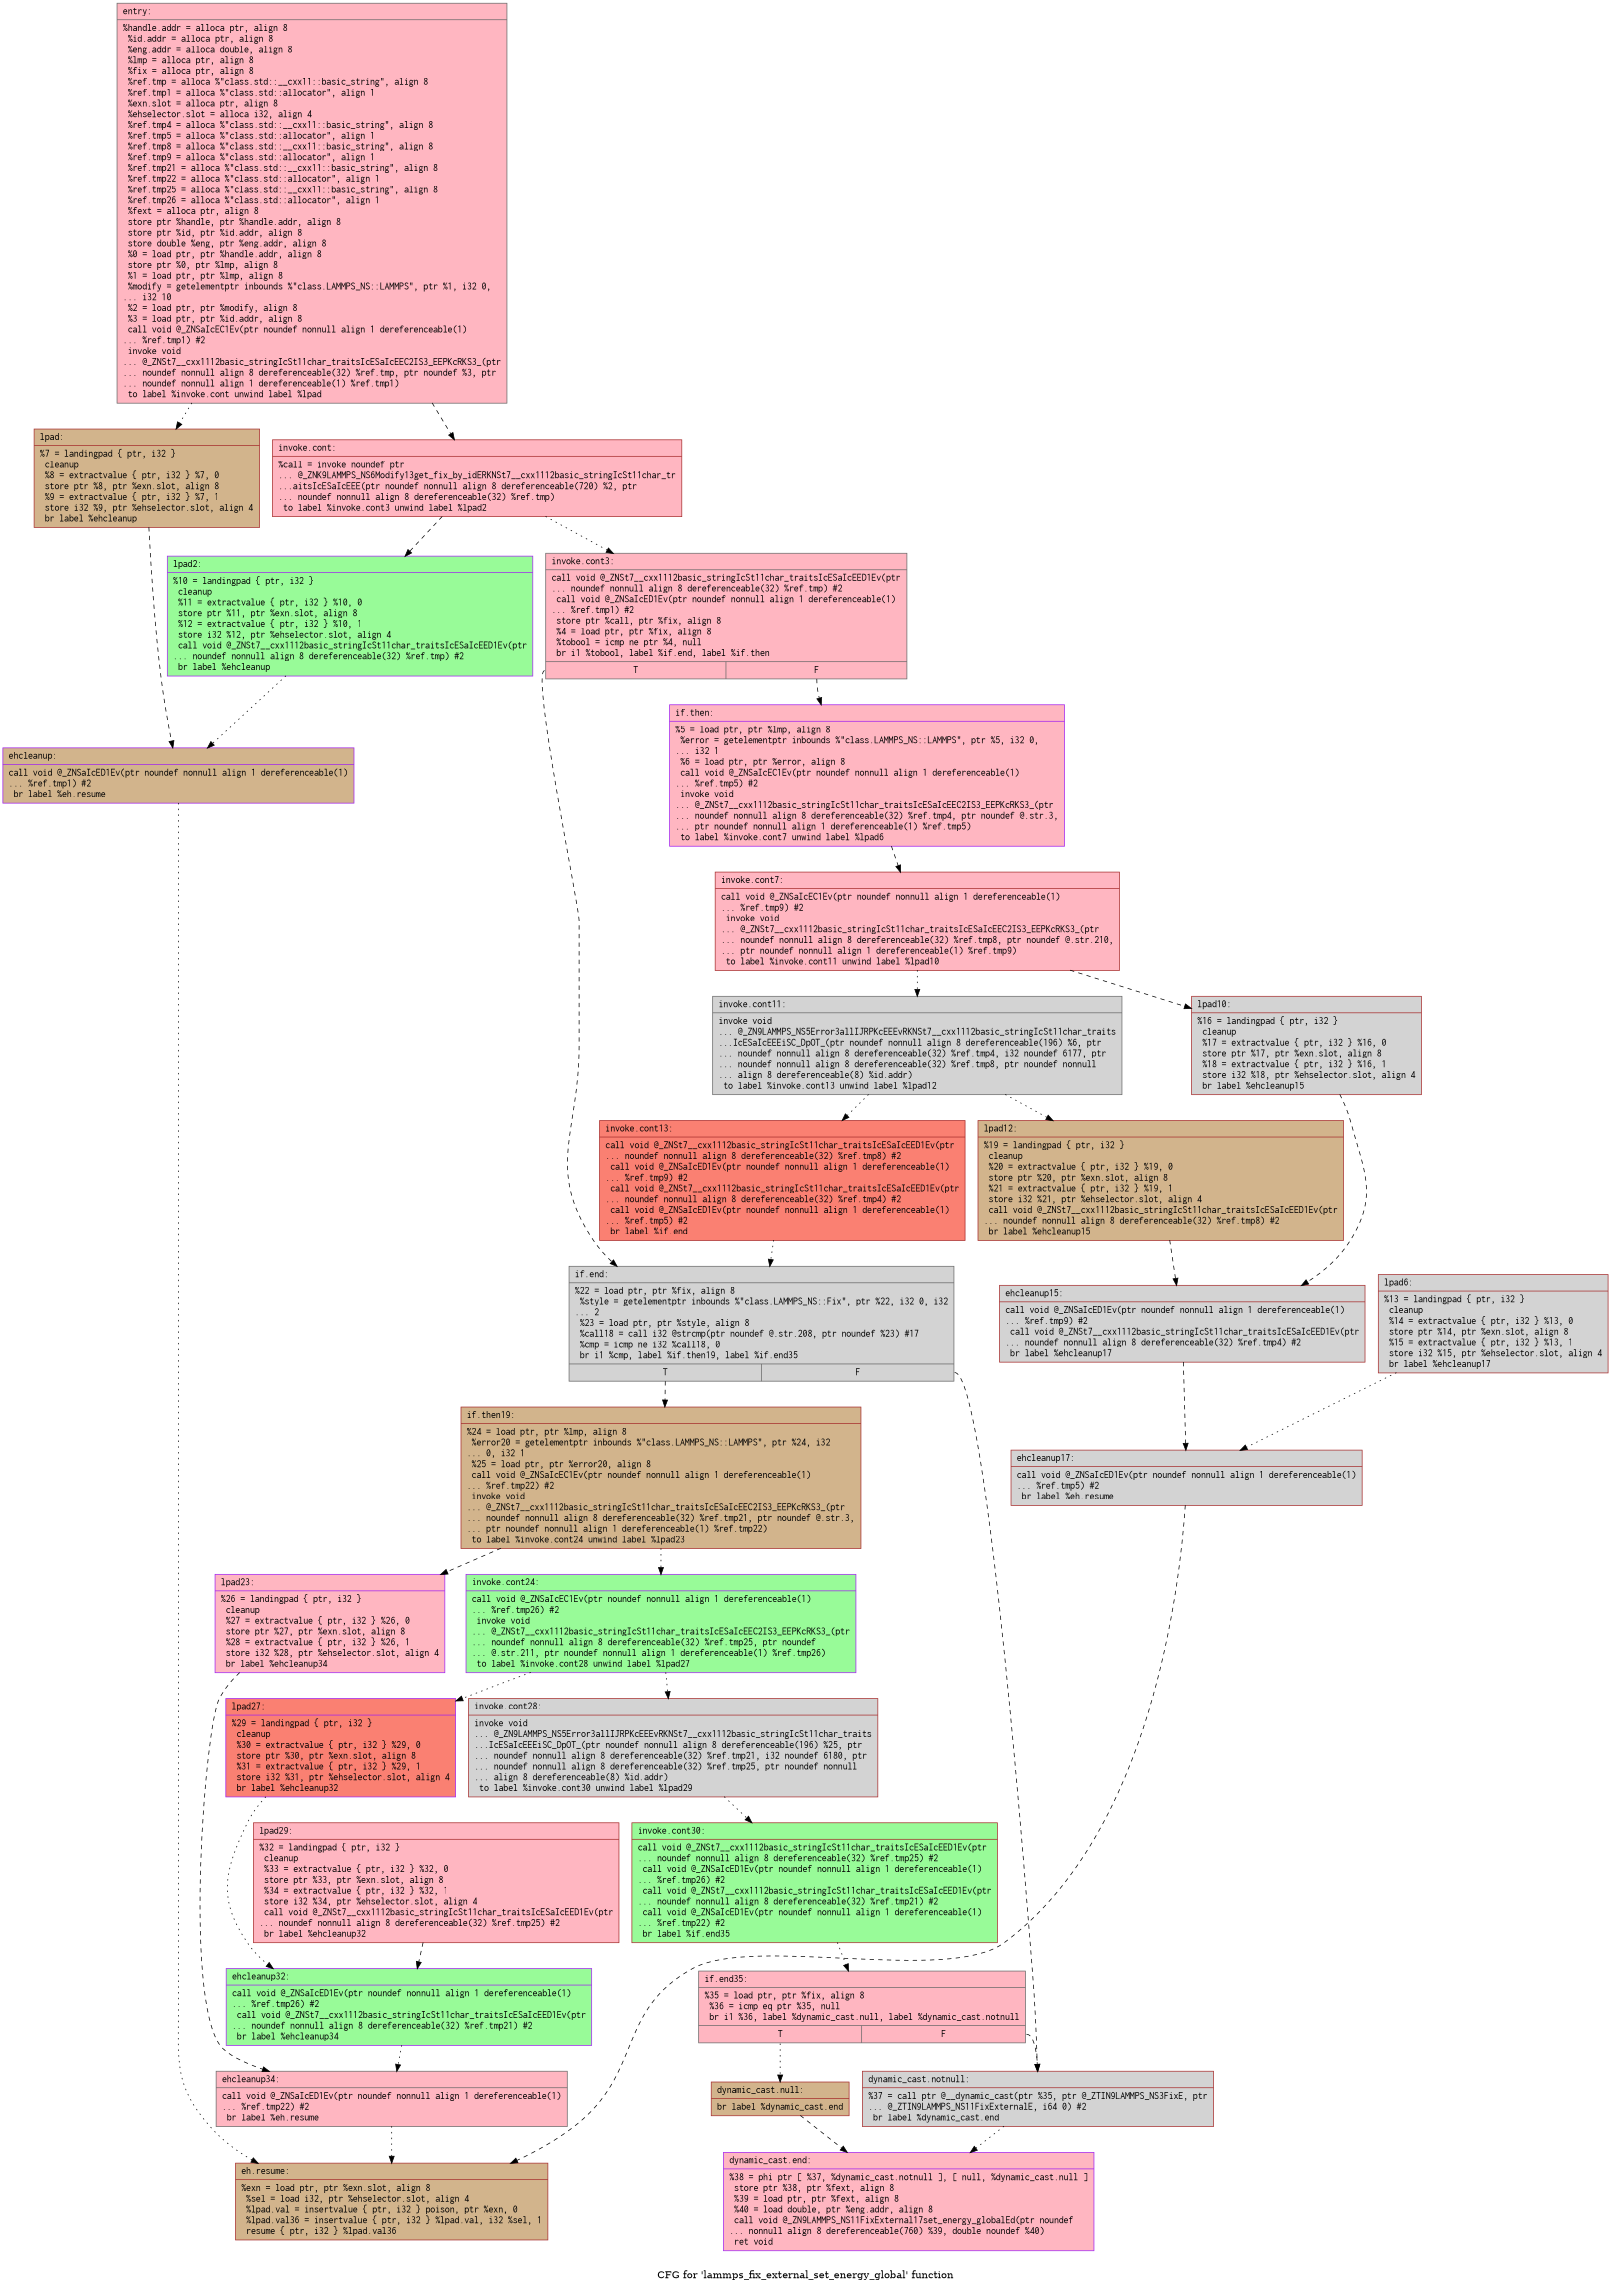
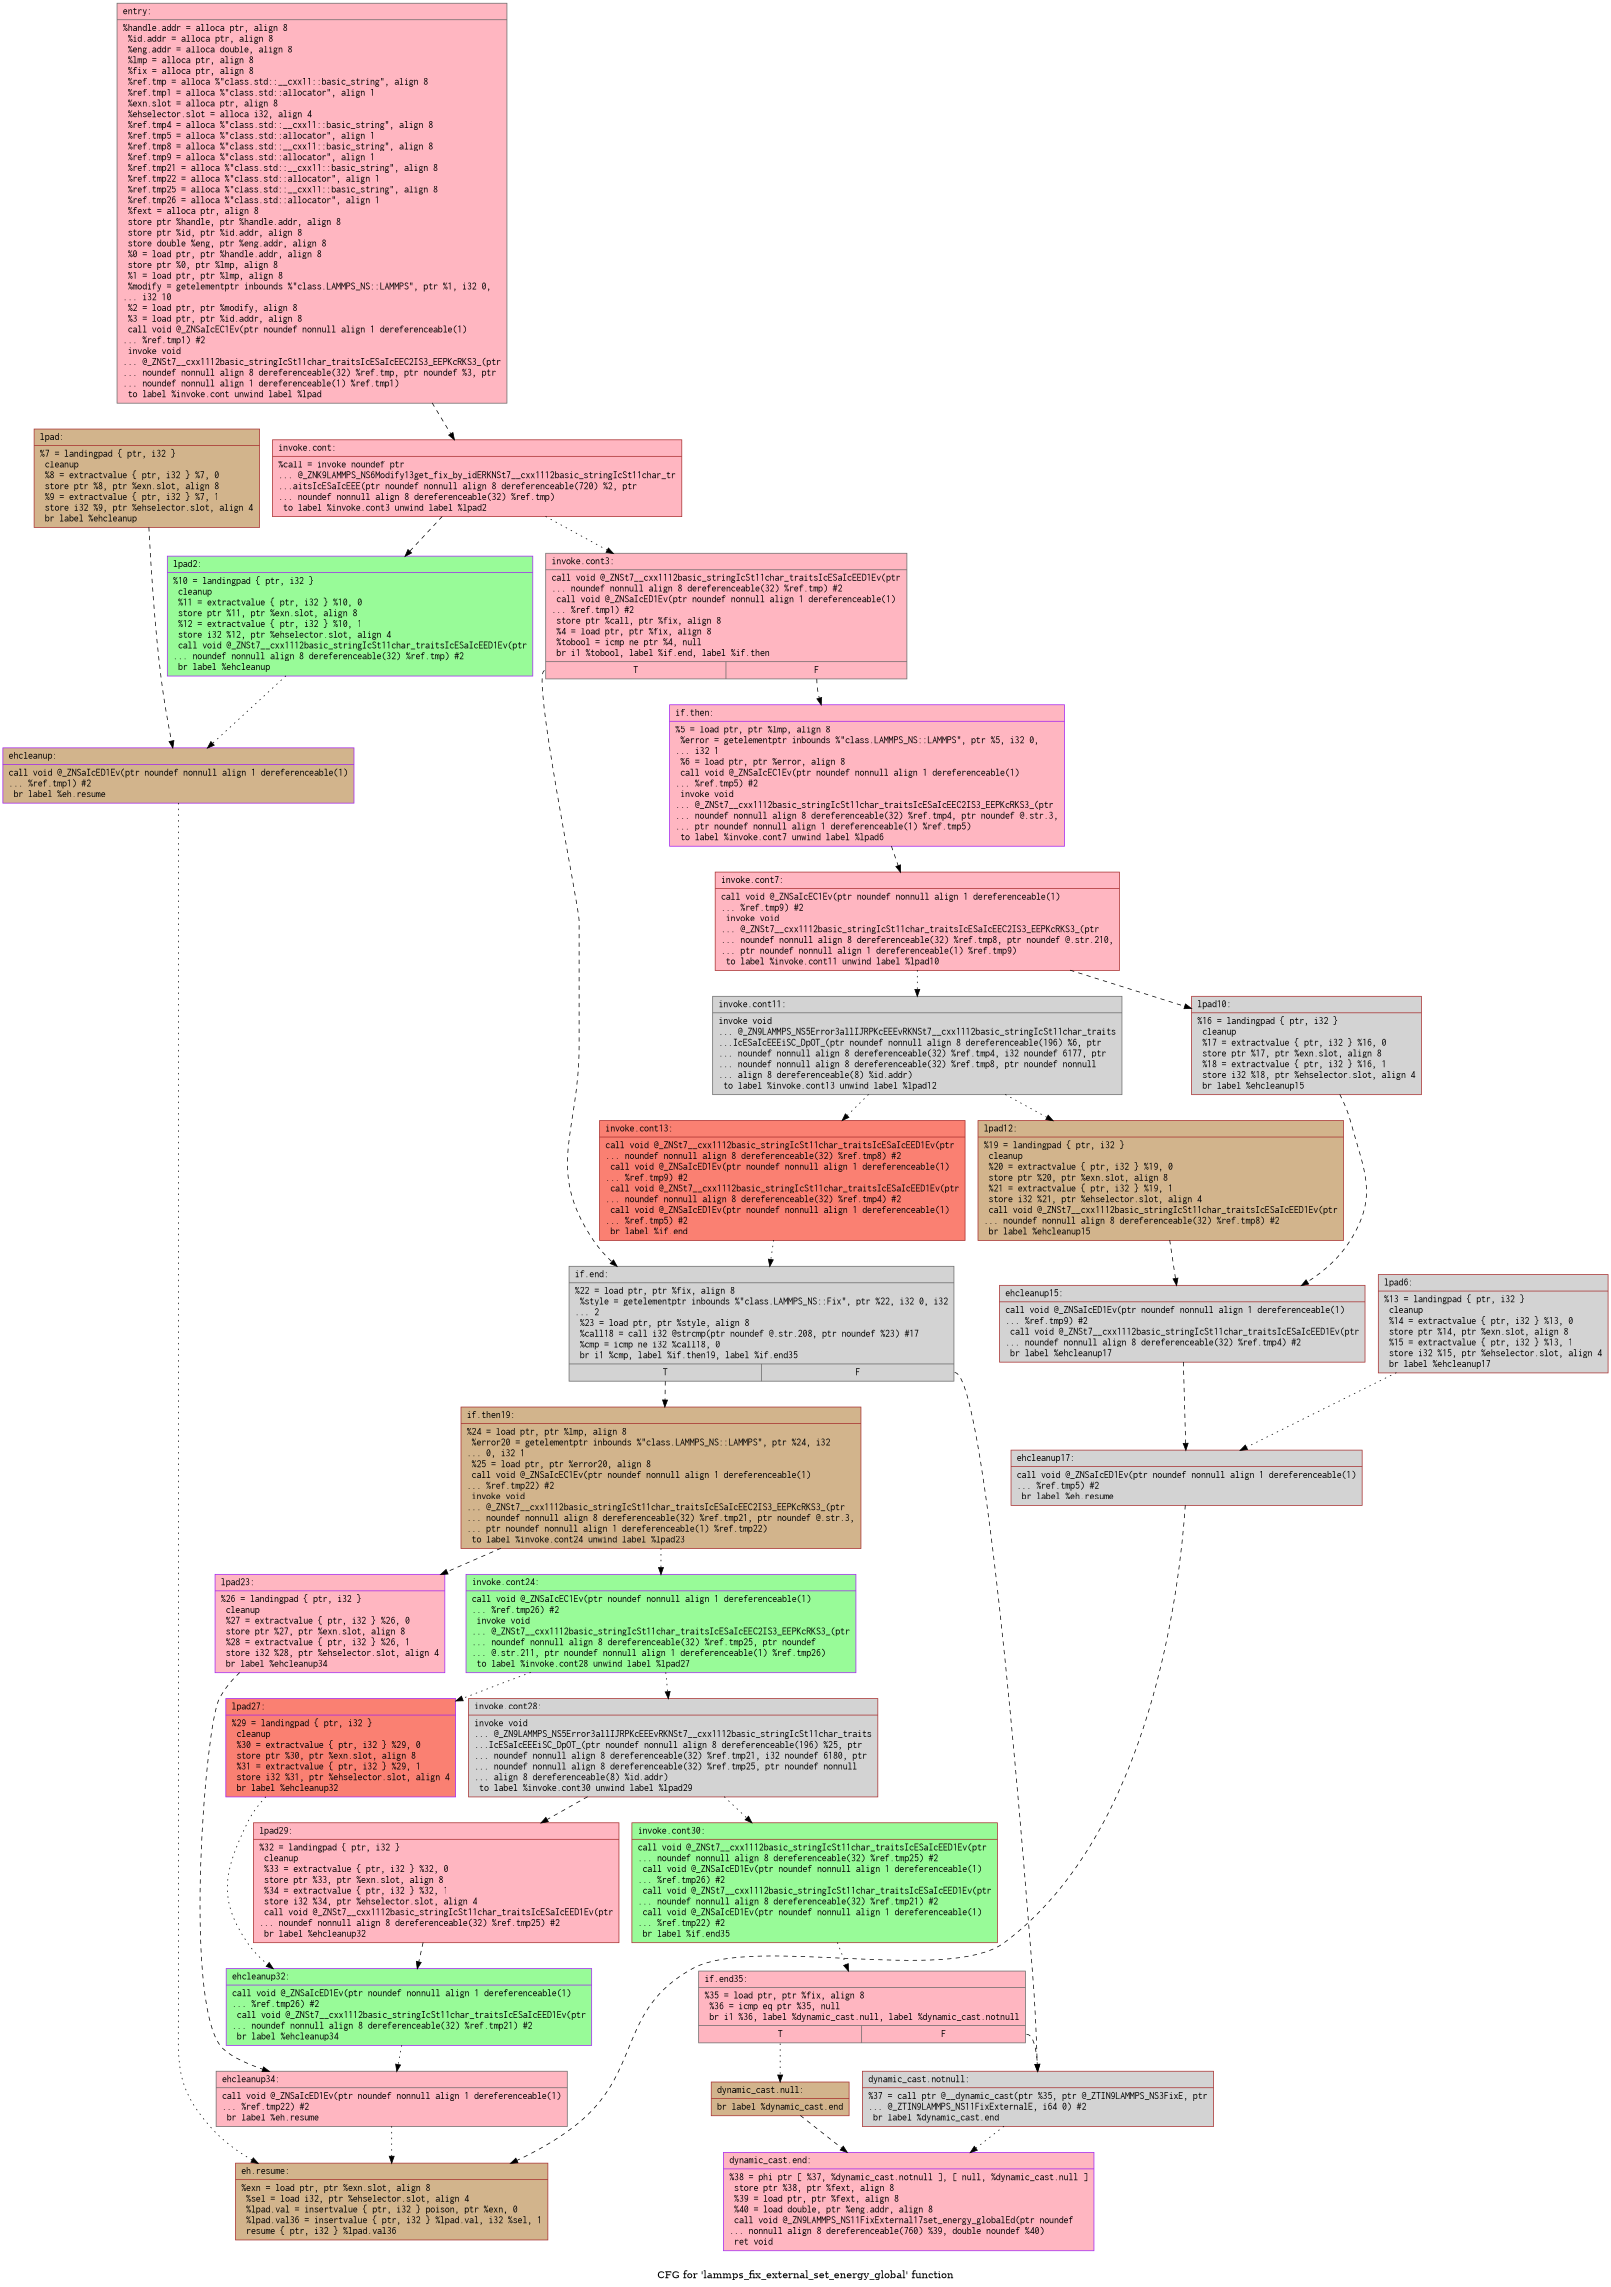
edge "entry:" -> "lpad:": removed
edge "invoke.cont28:" -> "lpad29:": added
